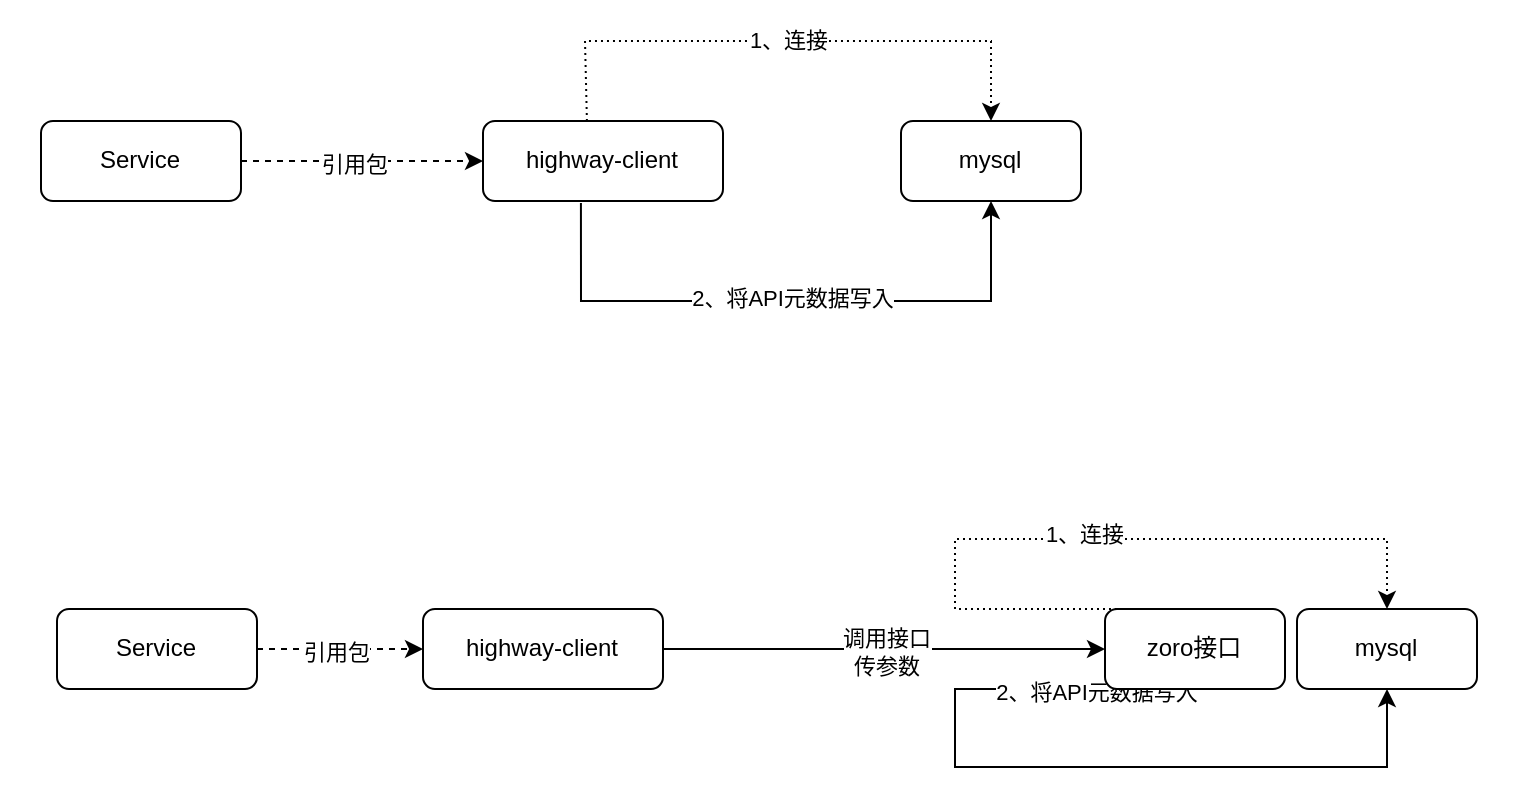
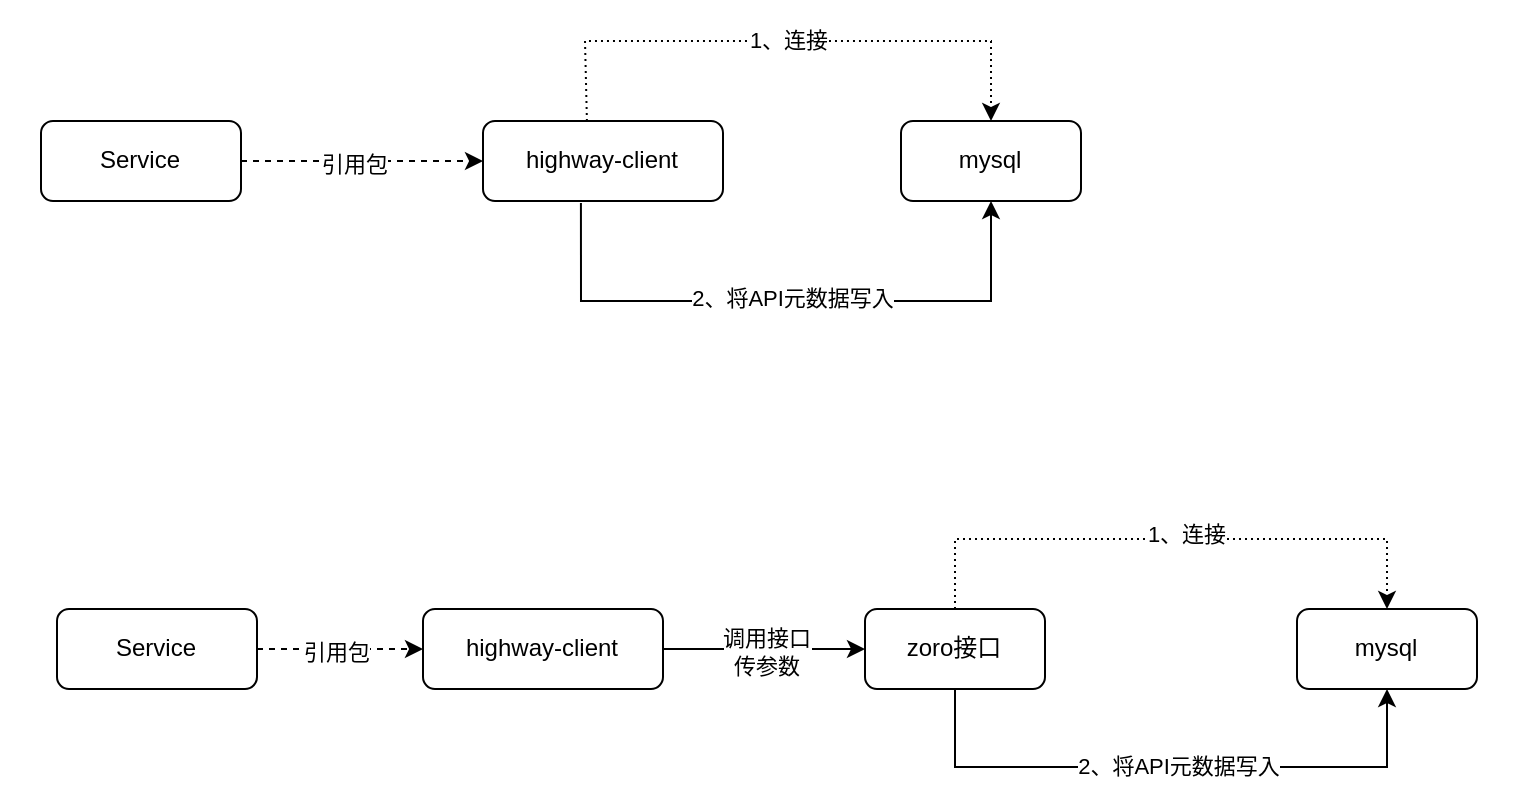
node "zoro接口": moved (1195, 649) -> (955, 649)
